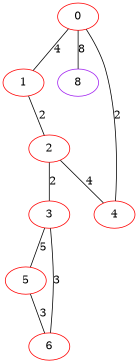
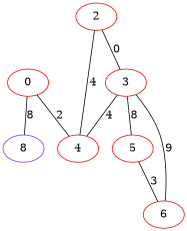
node "1": removed
edge "3" -- "4": added, label "4"
edge "2" -- "3": label "2" -> "0"
edge "3" -- "5": label "5" -> "8"
edge "3" -- "6": label "3" -> "9"
